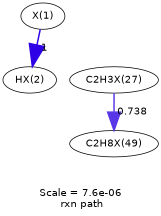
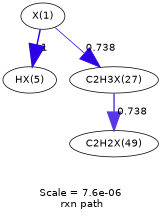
edge "X(1)" -> "C2H3X(27)": added, label "0.738"
node "HX(2)": label "HX(2)" -> "HX(5)"
node "C2H8X(49)": label "C2H8X(49)" -> "C2H2X(49)"
